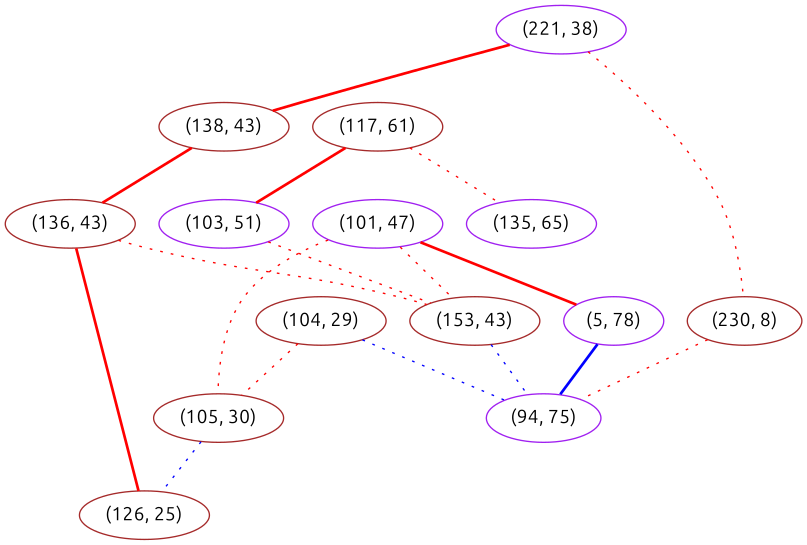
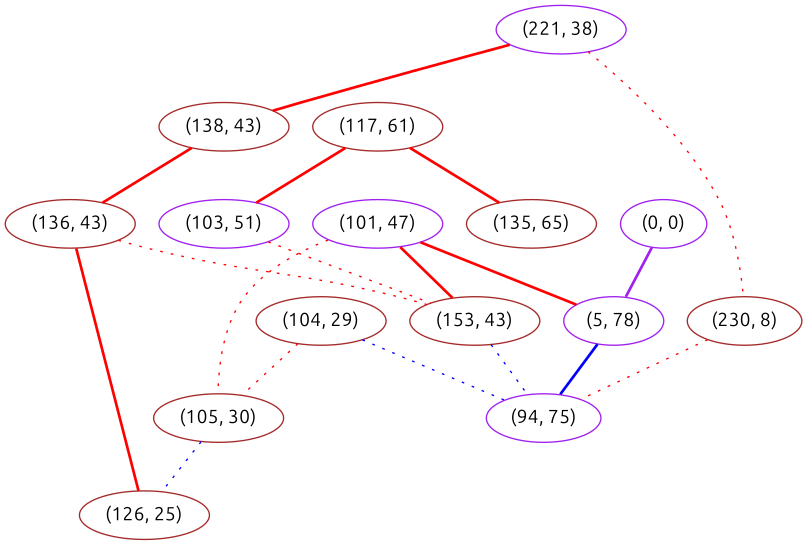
edge "(117, 61)" -- "(135, 65)": style dotted -> bold
node "(135, 65)": color purple -> brown
node "(0, 0)": added
edge "(101, 47)" -- "(153, 43)": style dotted -> bold
